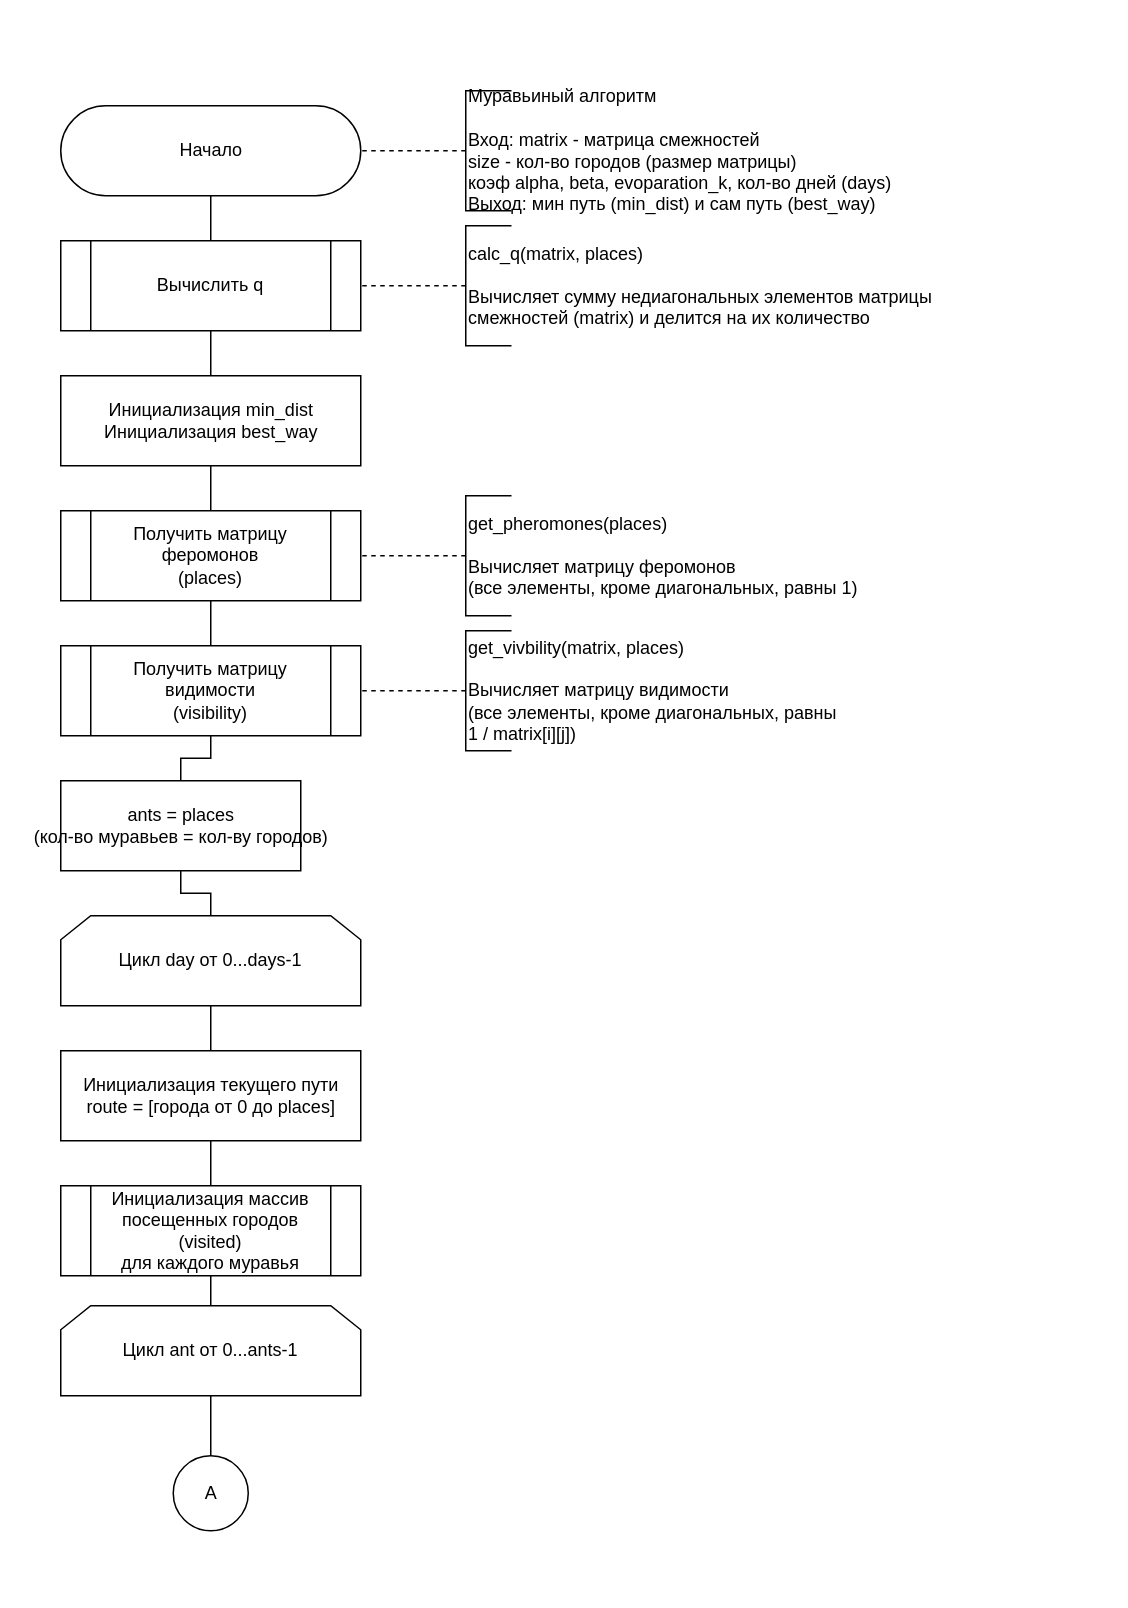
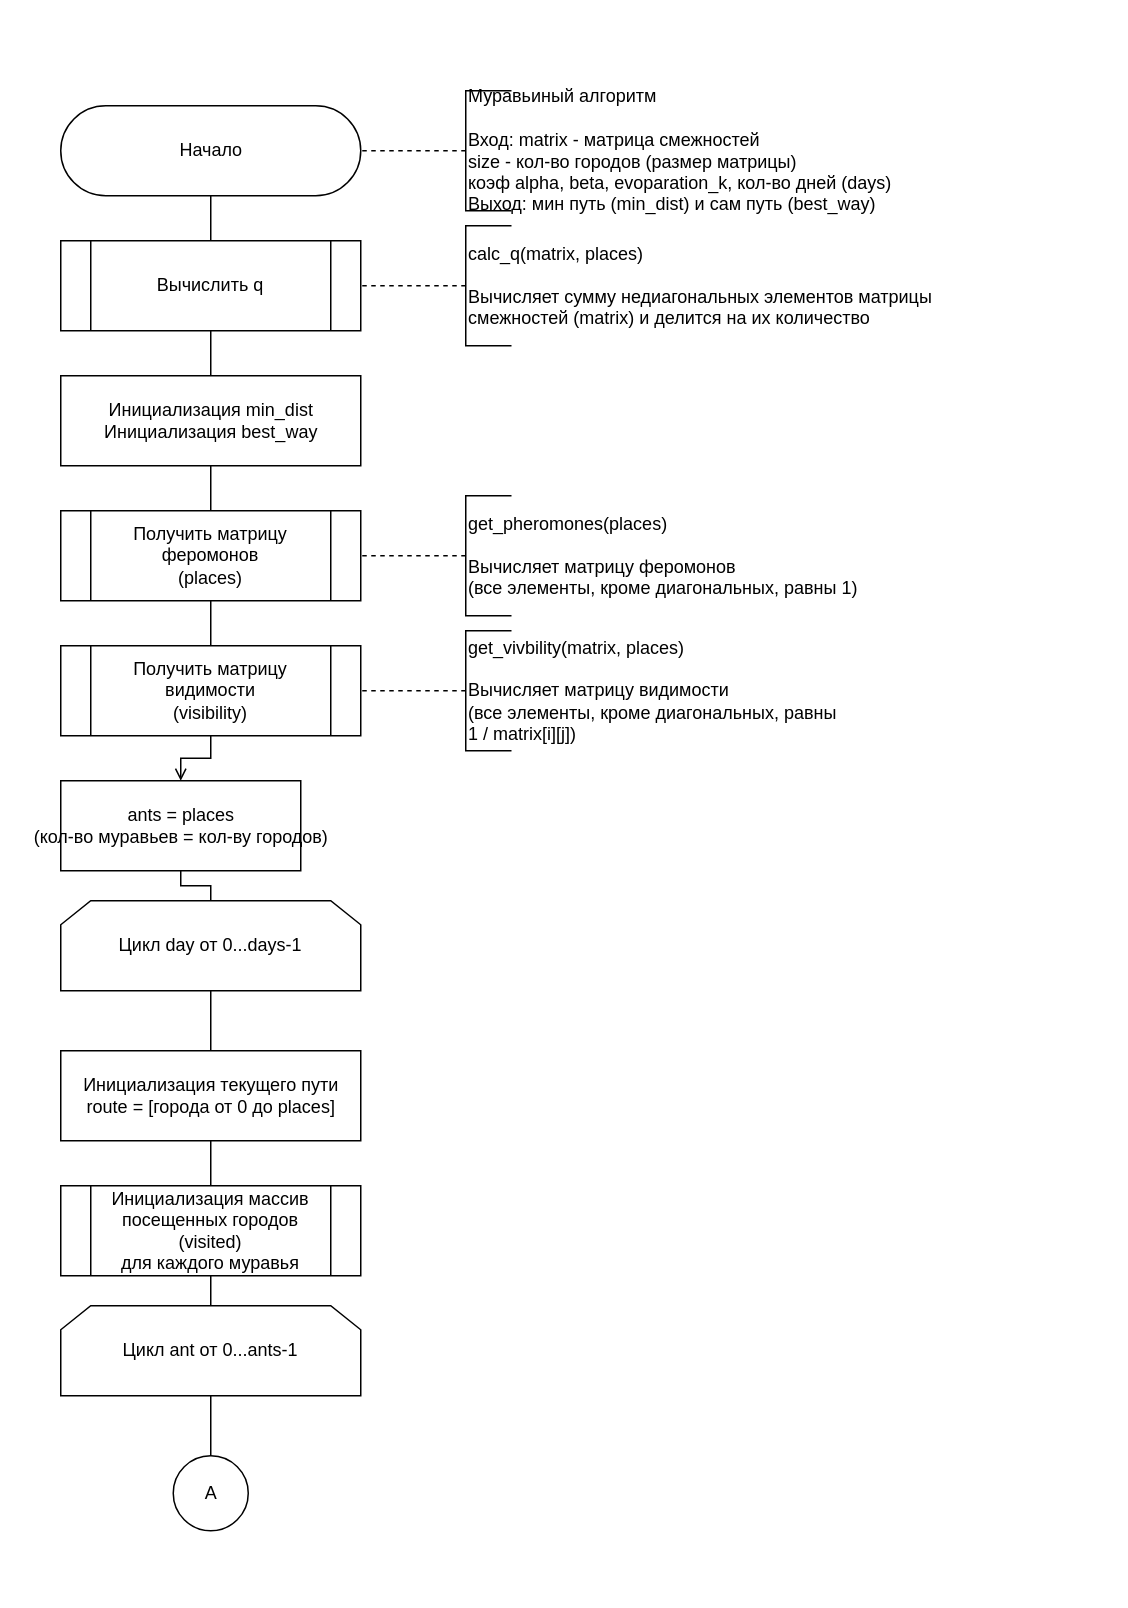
edge "Получить матрицу видимости (visibility)" -- "ants = places (кол-во муравьев = кол-ву городов)": arrowhead none -> open
node "Цикл day от 0...days-1": moved (211, 961) -> (211, 946)
